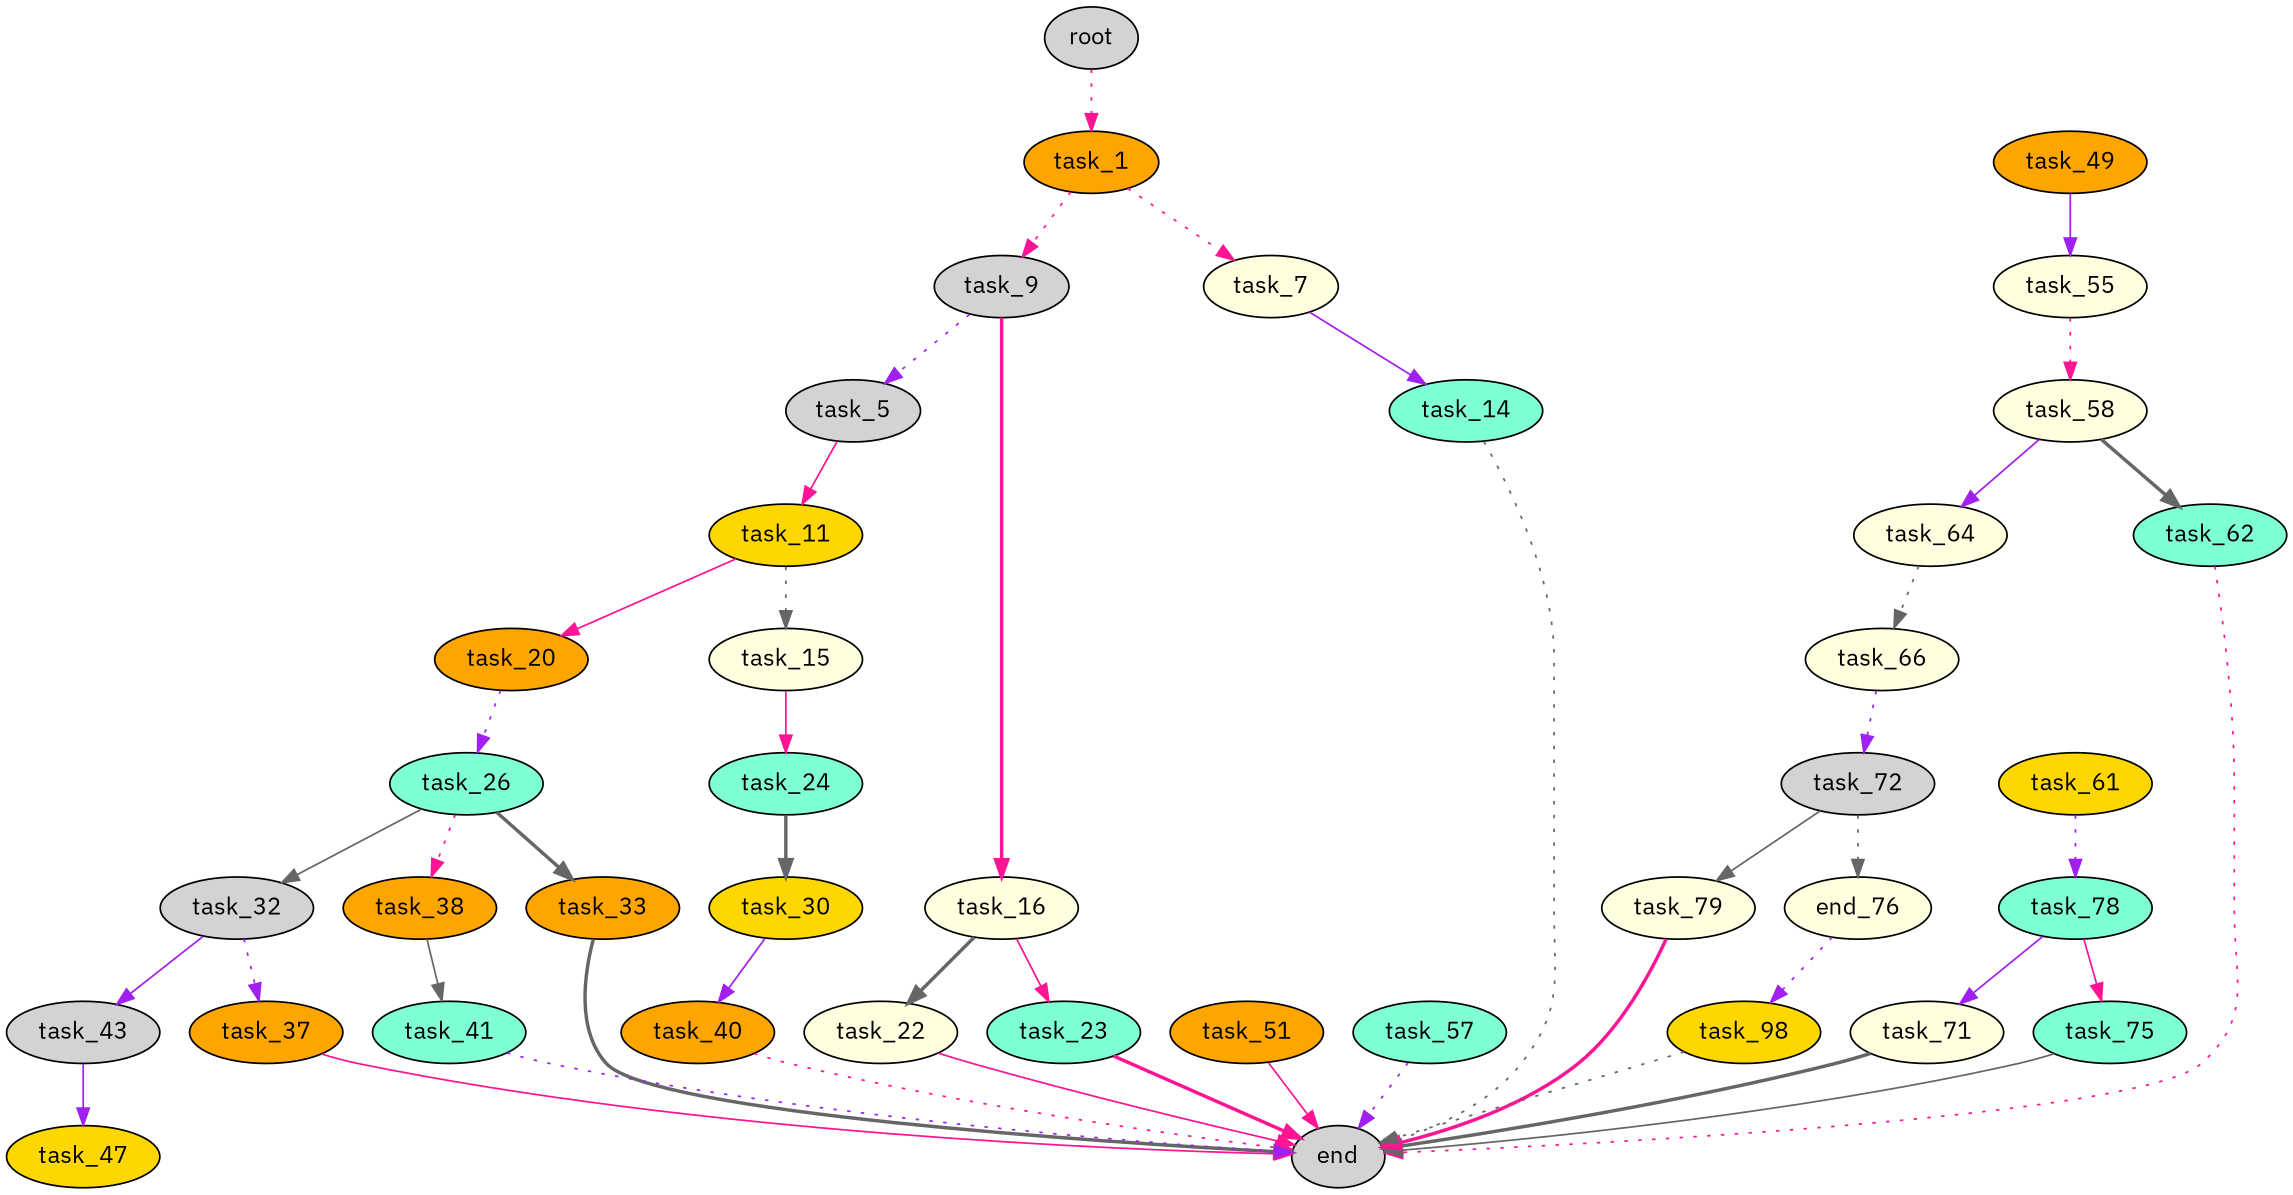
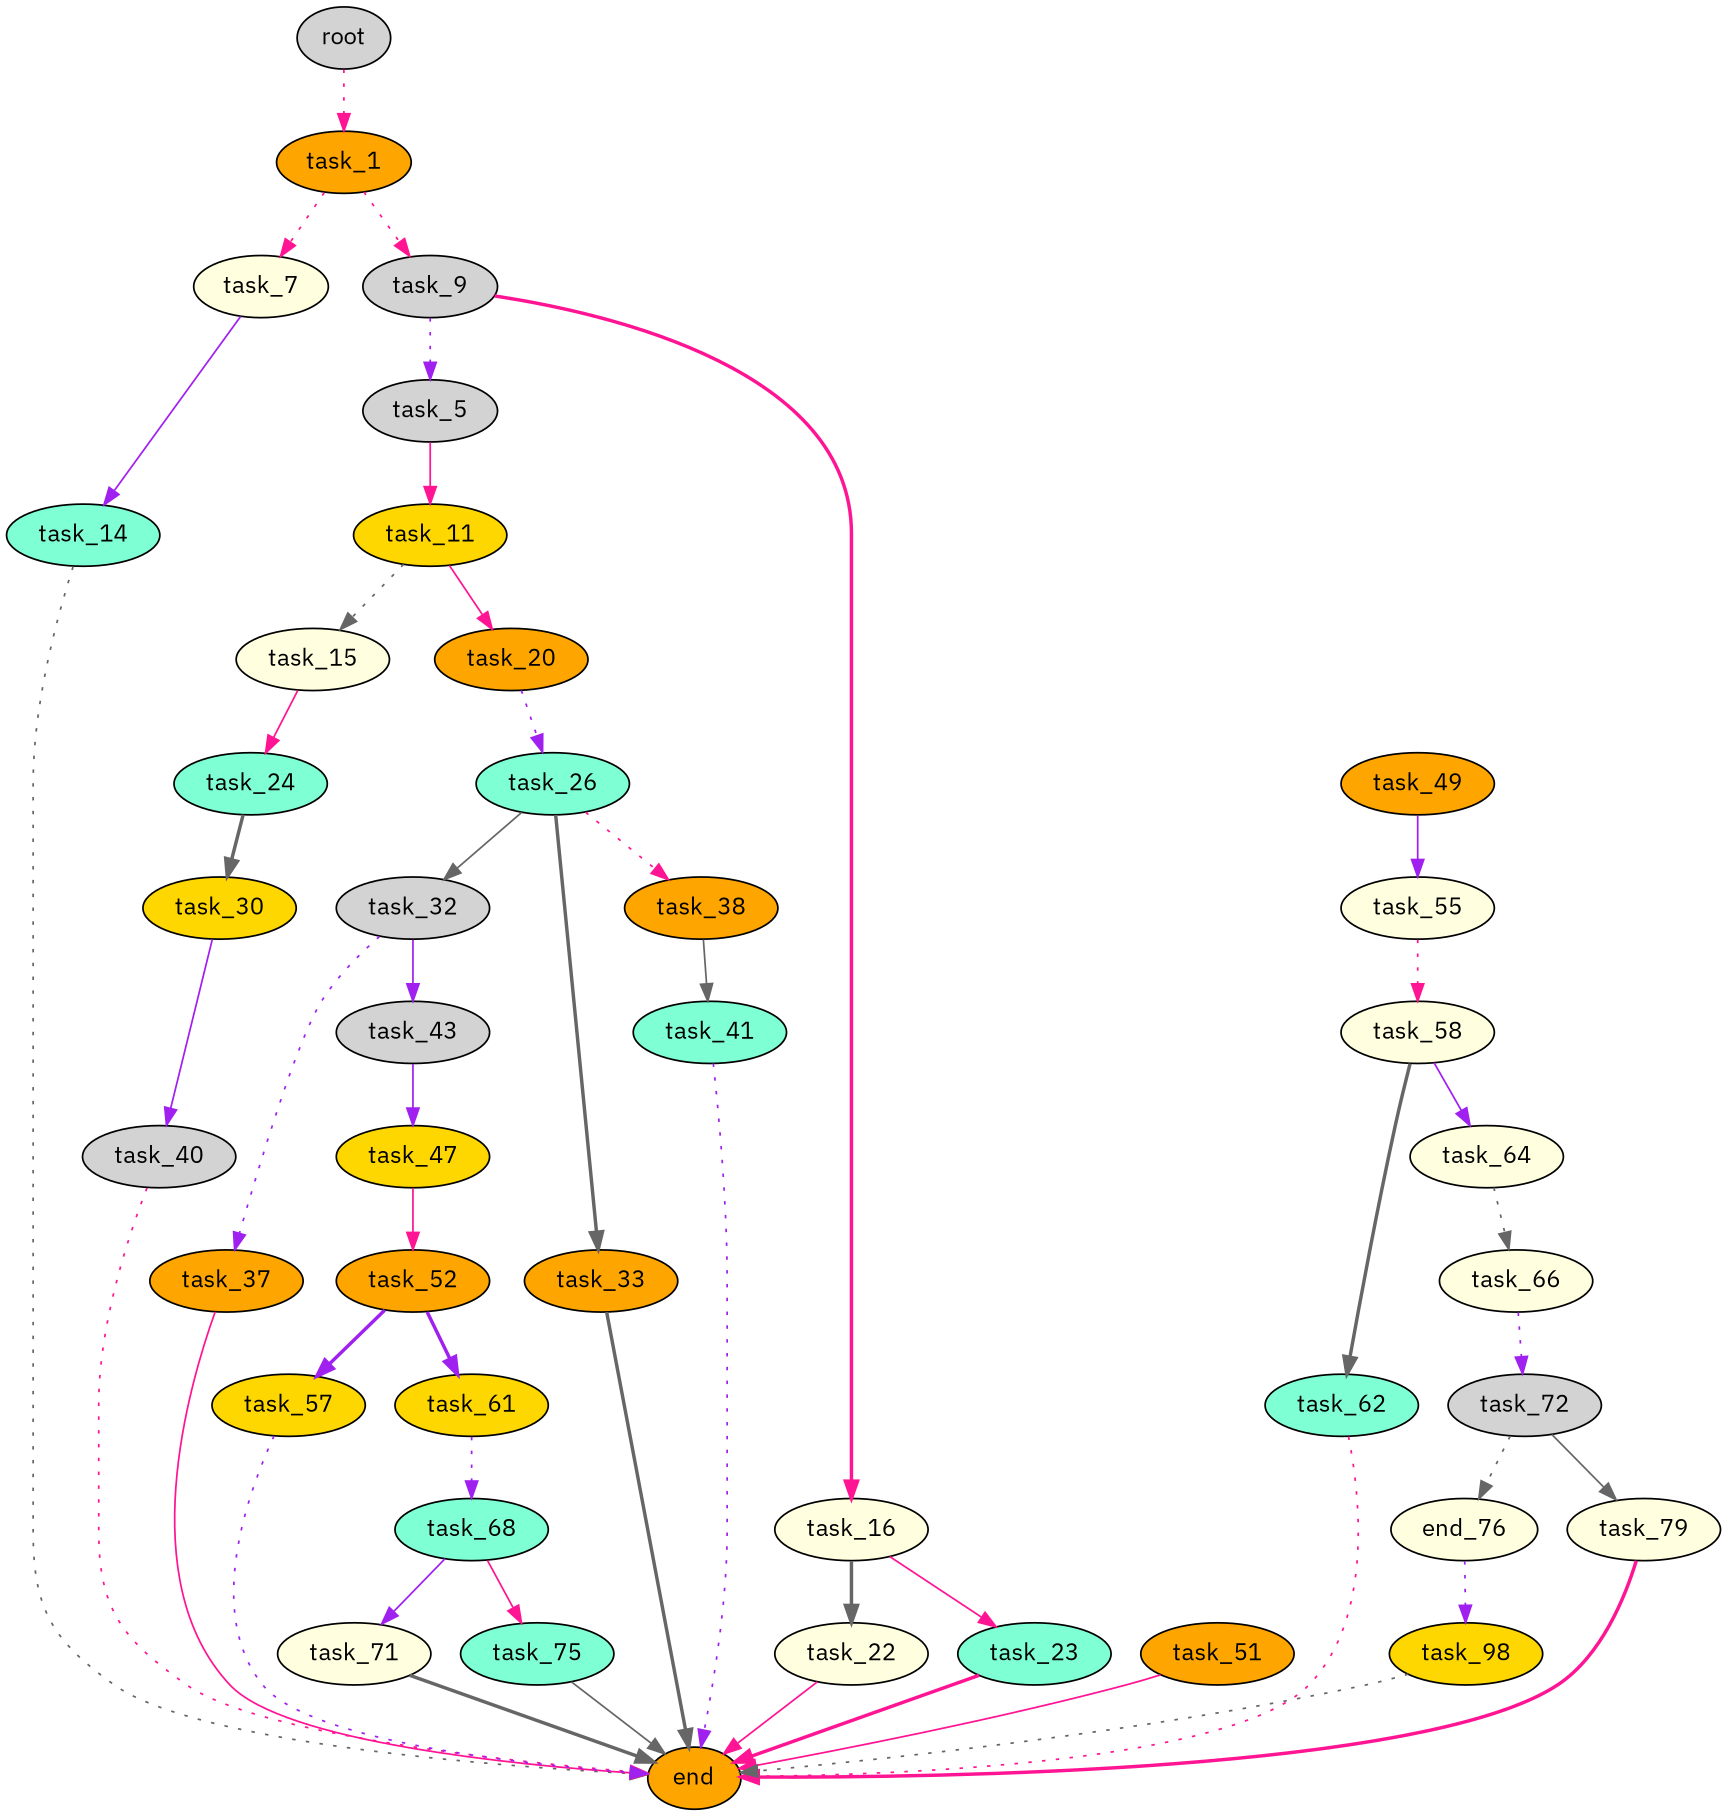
node "task_78": label "task_78" -> "task_68"
node "task_40": fillcolor orange -> lightgrey
node "task_57": fillcolor aquamarine -> gold
node "end": fillcolor lightgrey -> orange
node "task_52": added
